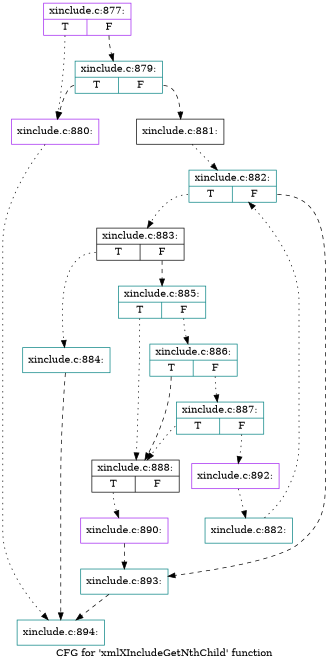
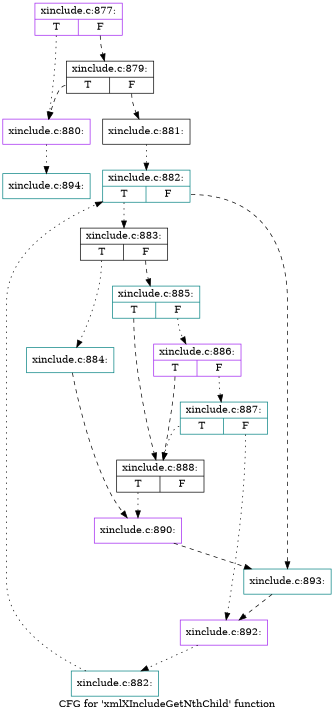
node "xinclude.c:879:": color teal -> black
node "xinclude.c:886:": color teal -> purple
edge "xinclude.c:885:" -> "xinclude.c:888:": style dotted -> dashed
edge "xinclude.c:884:" -> "xinclude.c:894:": now "xinclude.c:884:" -> "xinclude.c:890:"
edge "xinclude.c:893:" -> "xinclude.c:894:": now "xinclude.c:893:" -> "xinclude.c:892:"
